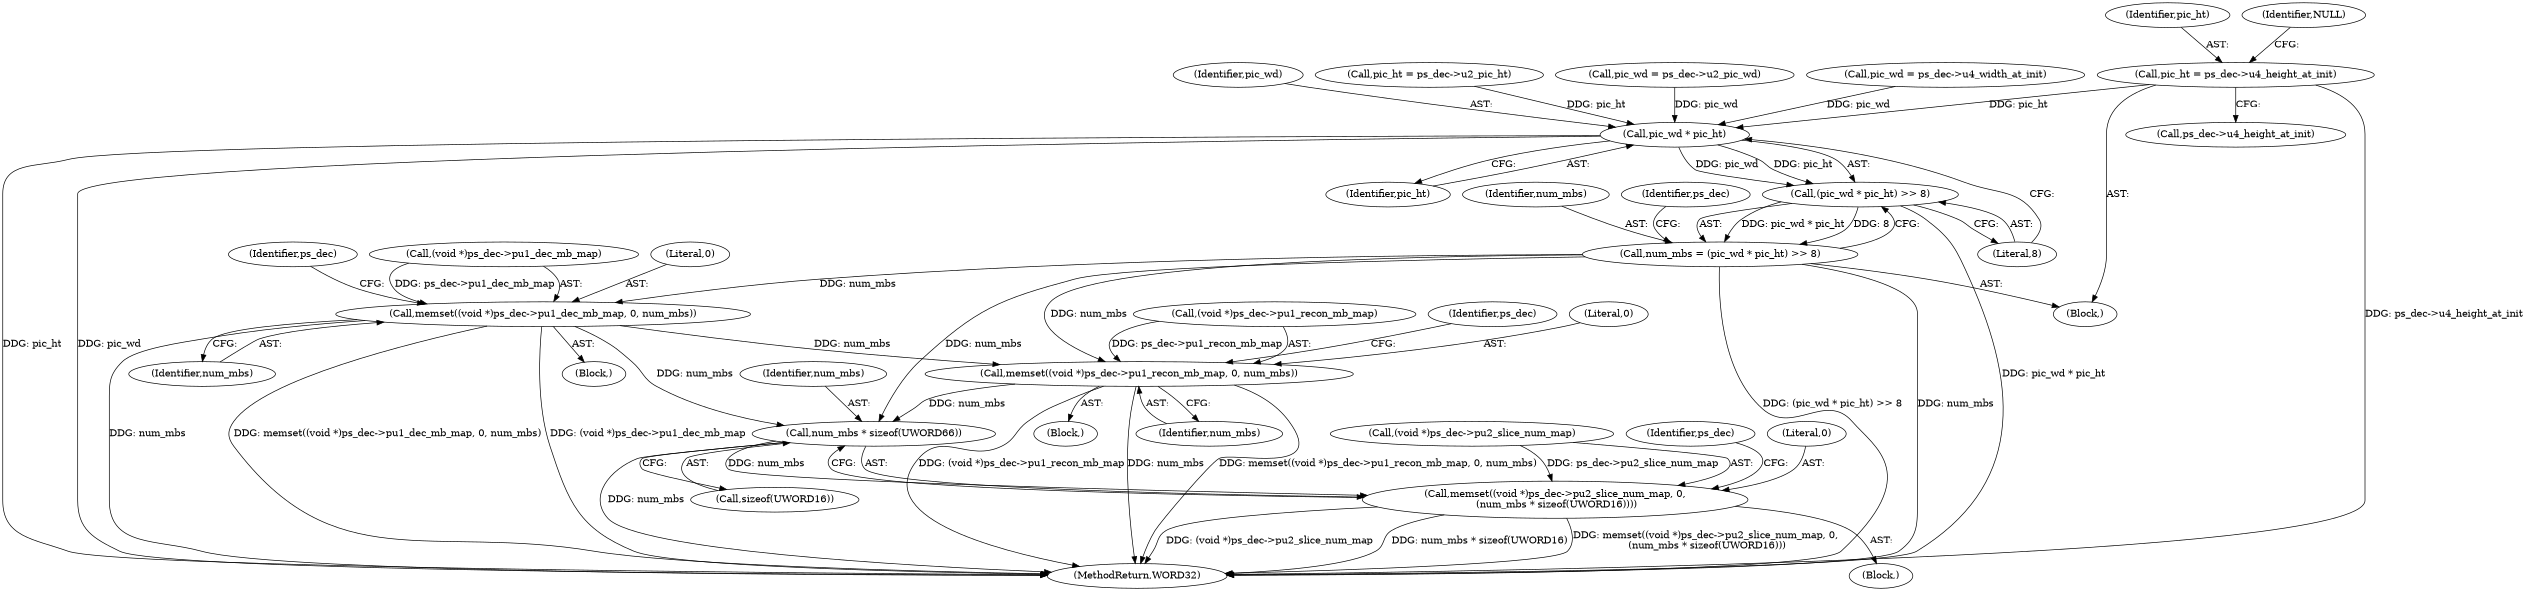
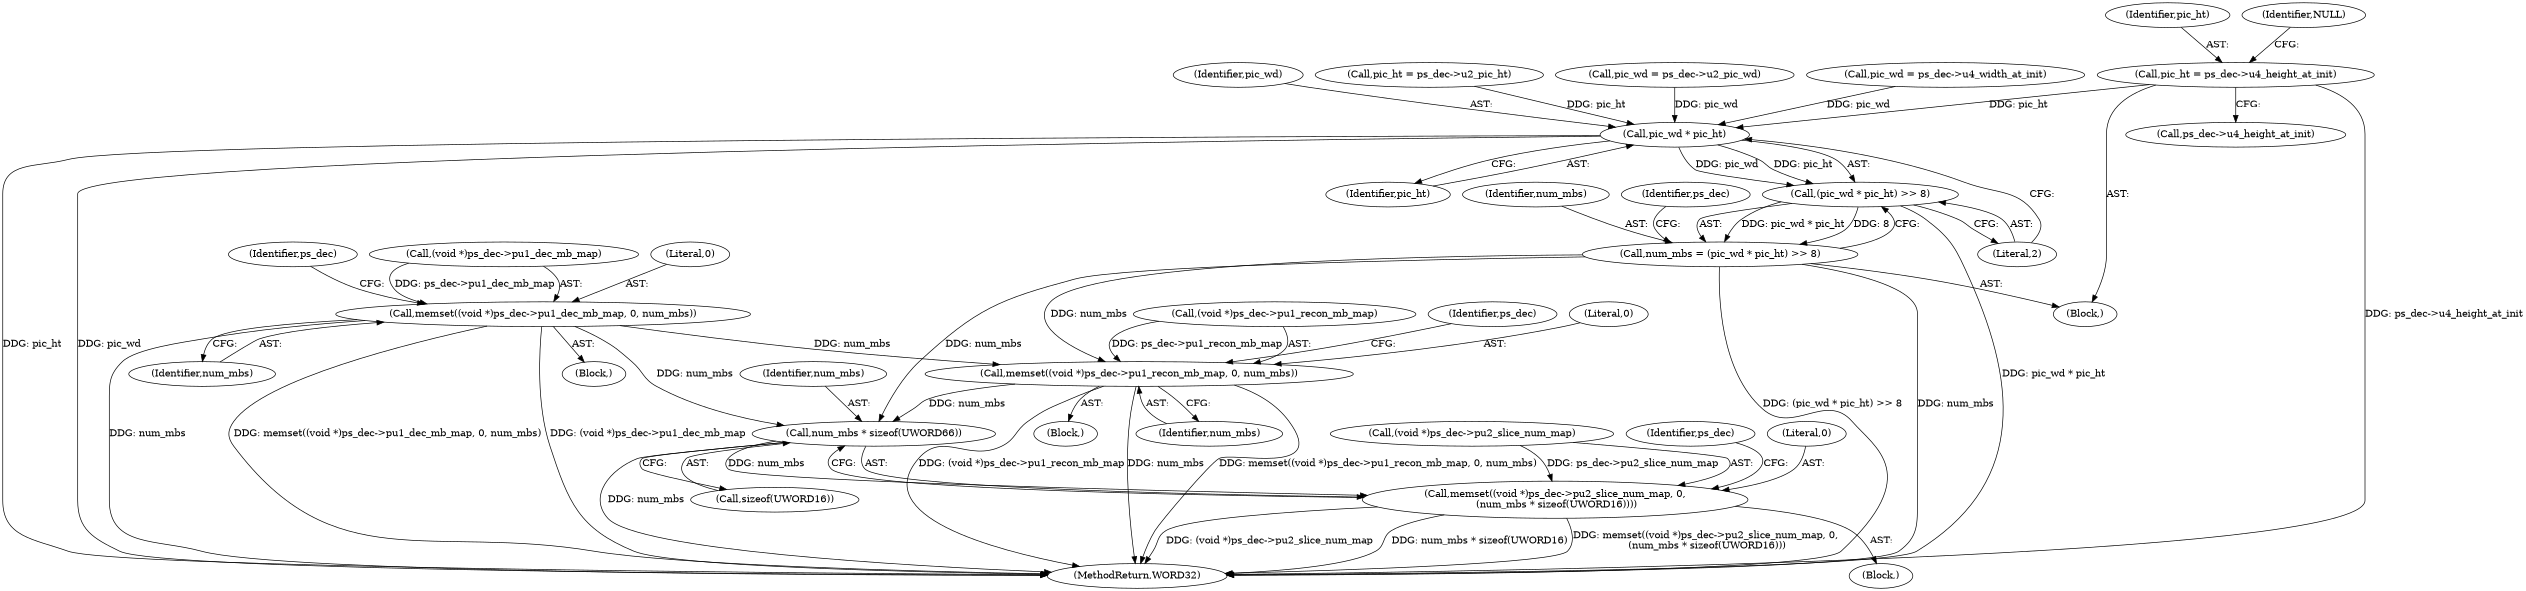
node "(Literal,8)": label "(Literal,8)" -> "(Literal,2)"
edge "(Call,num_mbs = (pic_wd * pic_ht) >> 8)" -> "(Call,memset((void *)ps_dec->pu1_dec_mb_map, 0, num_mbs))": removed, label "DDG: num_mbs"
